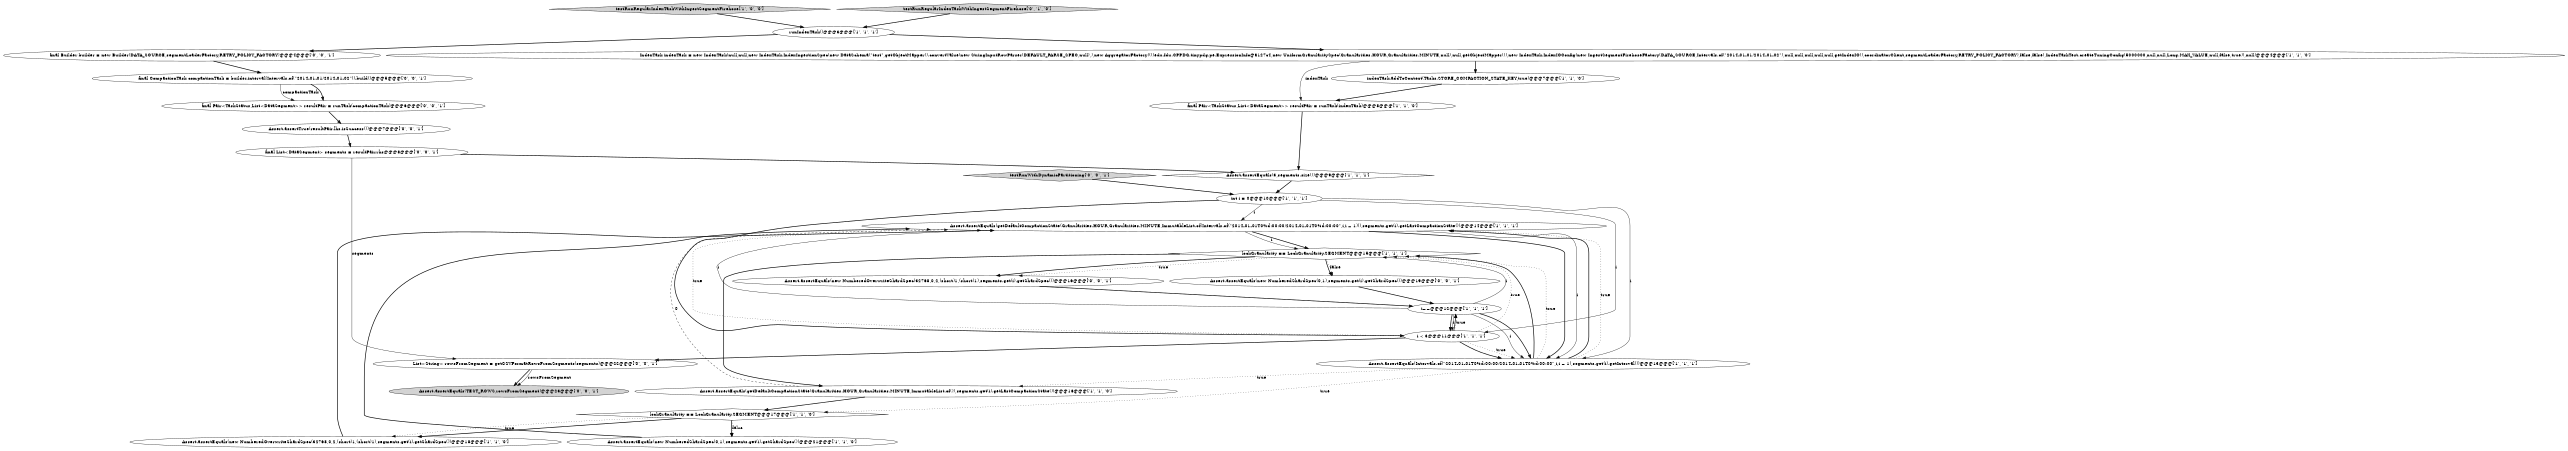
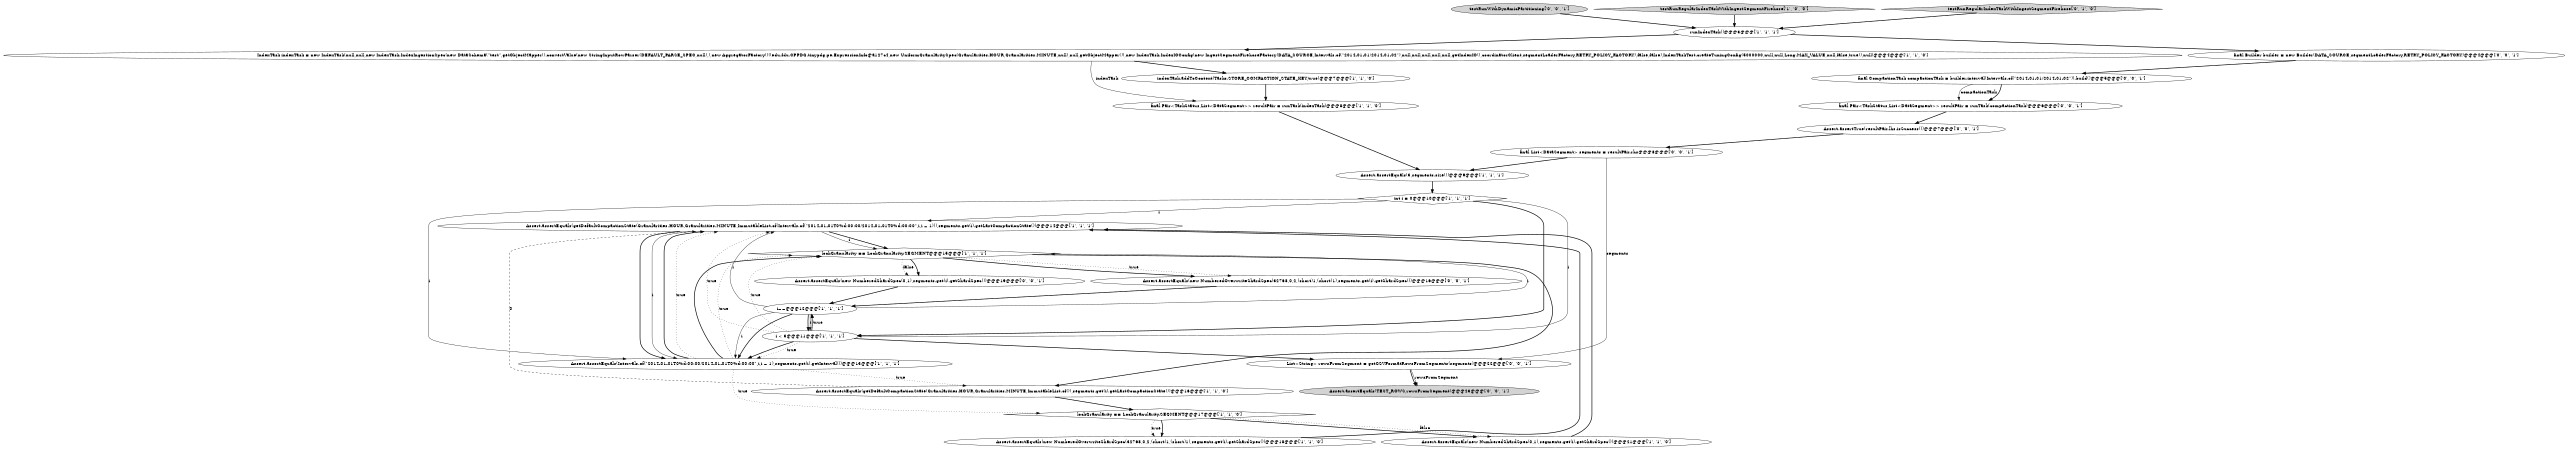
node "testRunWithDynamicPartitioning['0', '0', '1']": shape diamond -> ellipse
node "Assert.assertEquals(3,segments.size())@@@9@@@['1', '1', '1']": shape diamond -> ellipse
edge "testRunWithDynamicPartitioning['0', '0', '1']" -> "int i = 0@@@10@@@['1', '1', '1']": now "testRunWithDynamicPartitioning['0', '0', '1']" -> "runIndexTask()@@@3@@@['1', '1', '1']"
node "int i = 0@@@10@@@['1', '1', '1']": shape ellipse -> diamond
